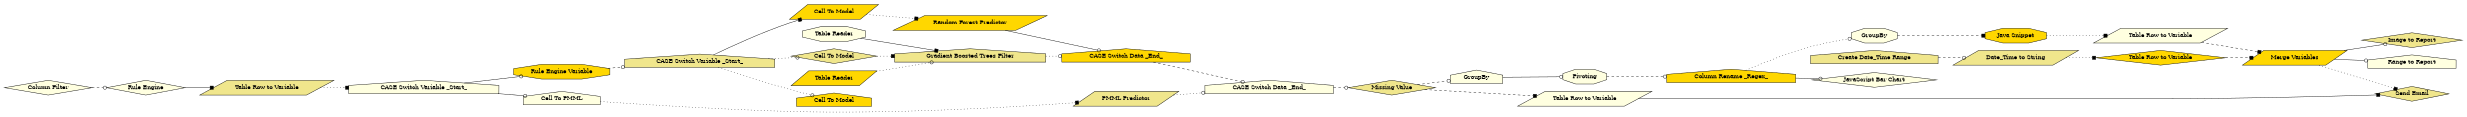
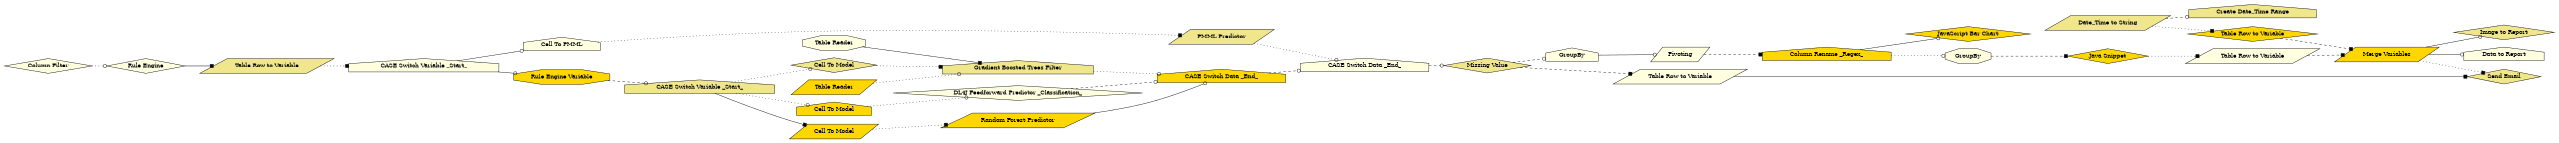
node "Java Snippet": shape octagon -> diamond
edge "Create Date_Time Range" -> "Date_Time to String": reversed
node "Range to Report": label "Range to Report" -> "Data to Report"
node "Pivoting": shape octagon -> parallelogram
edge "Pivoting" -> "Column Rename _Regex_": arrowhead odot -> box
node "JavaScript Bar Chart": fillcolor lightyellow -> gold
edge "Column Filter" -> "Rule Engine": style dashed -> dotted
node "DL4J Feedforward Predictor _Classification_": added
